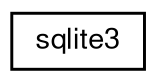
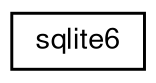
node "sqlite3": label "sqlite3" -> "sqlite6"
